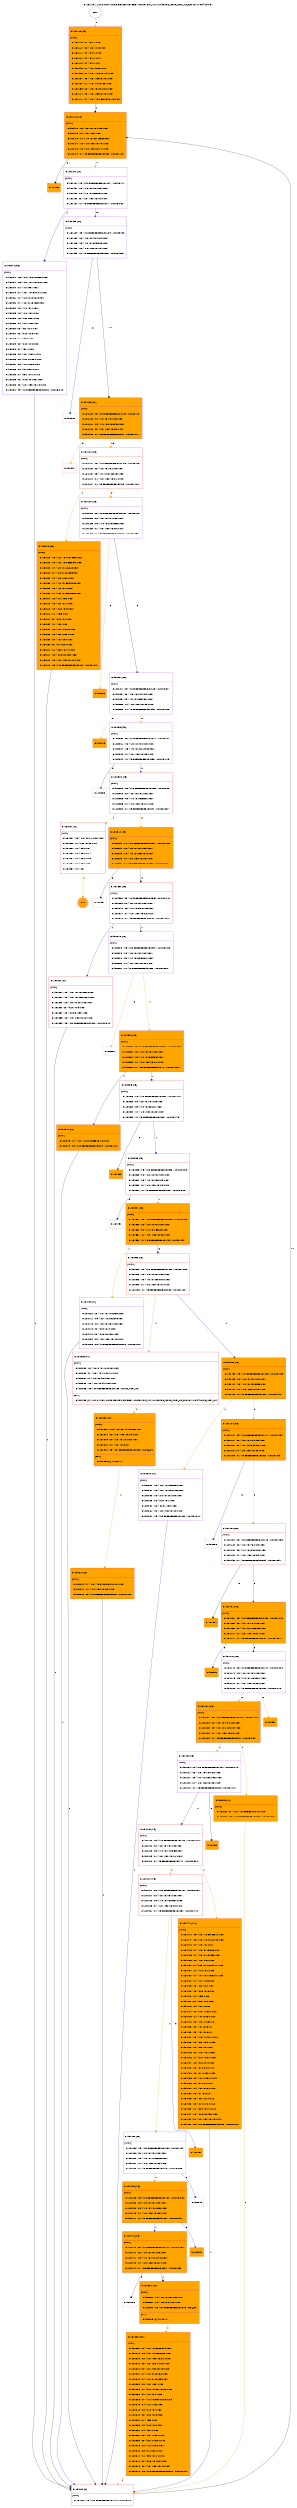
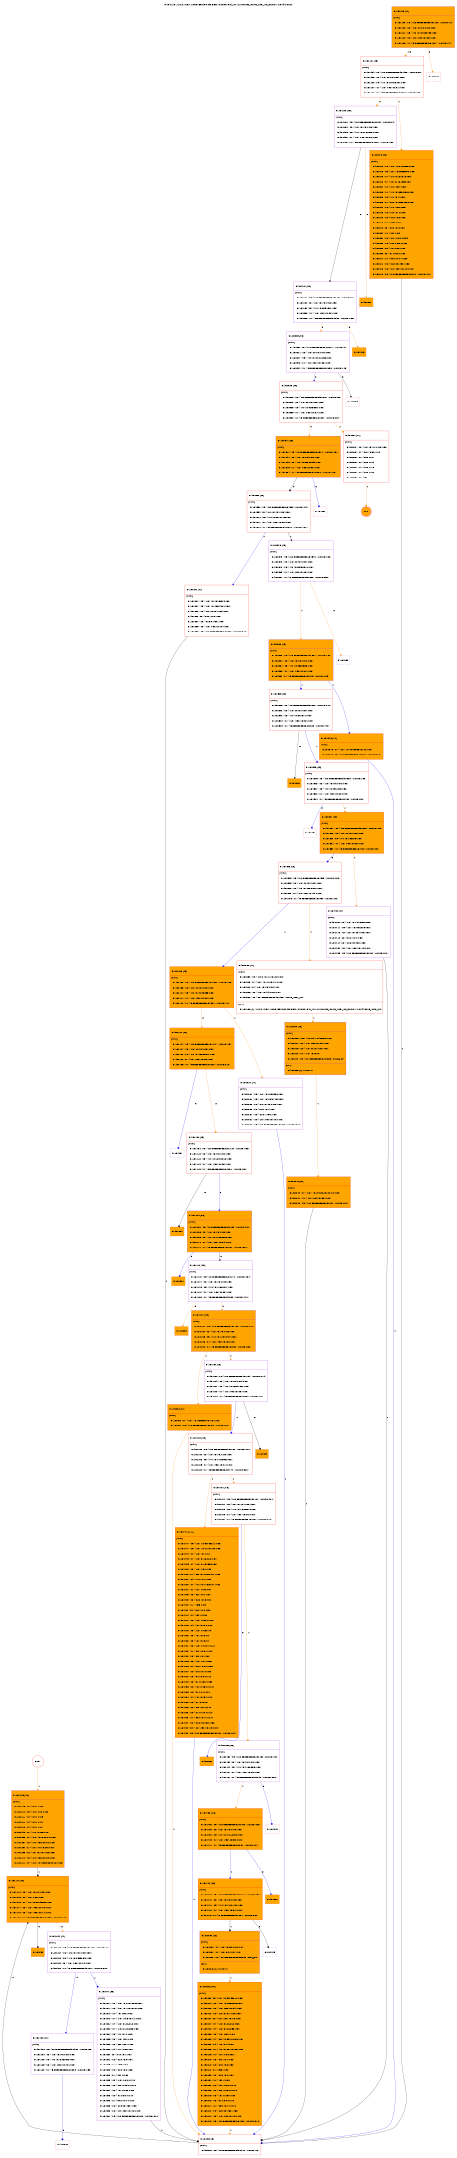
edge "0x401498 [22]" -> "0x4014ae [22]": removed, label "10"
